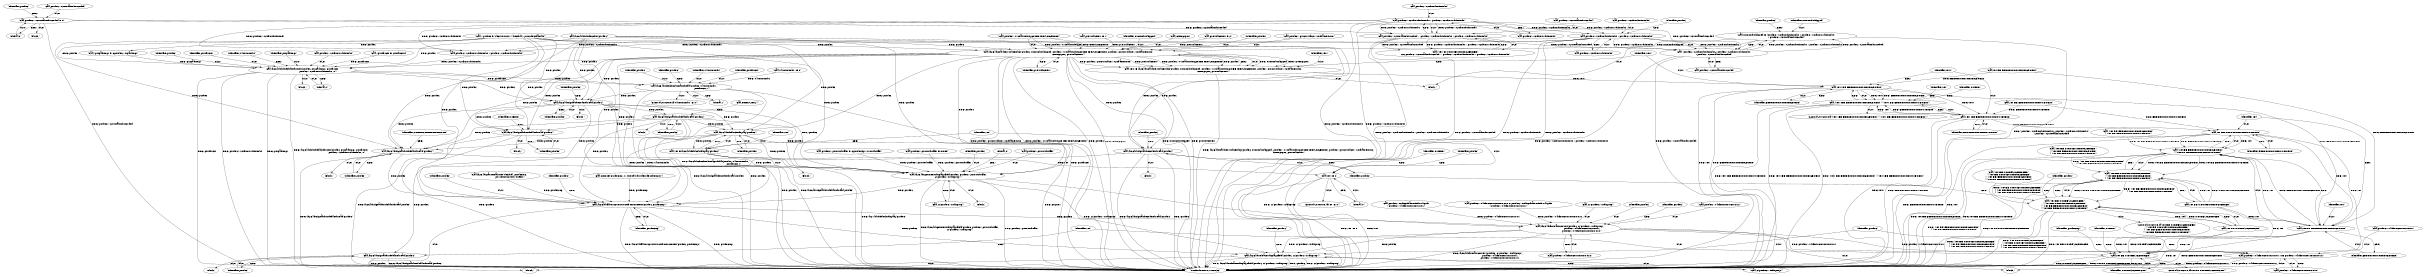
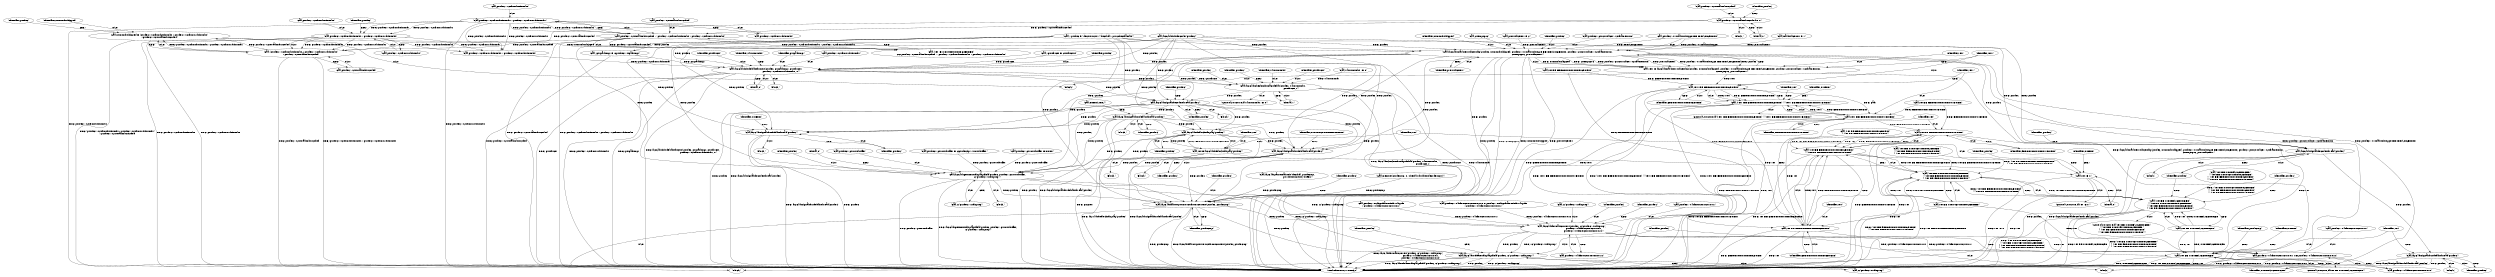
node "(Call,prev_slice_err = 1)": label "(Call,prev_slice_err = 1)" -> "(Call,mark_slice_err = 1)"
edge "(Call,ret1 == ERROR_UNAVAIL_PICBUF_T)" -> "(Call,ret1 == ERROR_UNAVAIL_MVBUF_T)": label "DDG: ret1" -> "DDG: pad1"
edge "(Call,ret = ih264d_deblock_display(ps_dec))" -> "(Call,ih264d_deblock_display(ps_dec))": label "CFG: " -> "DDG: ERROR_UNAVAIL_PICBUF_T"
edge "(Call,ps_dec->u2_total_mbs_coded = 0)" -> "(MethodReturn,WORD32)": now "(Call,*ps_pad_mgr = &ps_dec->s_pad_mgr)" -> "(MethodReturn,WORD32)"
